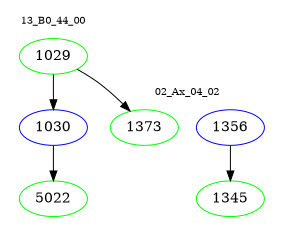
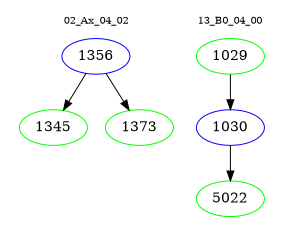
cluster "13_B0_44_00": label "13_B0_44_00" -> "13_B0_04_00"
edge "1029" -> "1373": now "1356" -> "1373"
